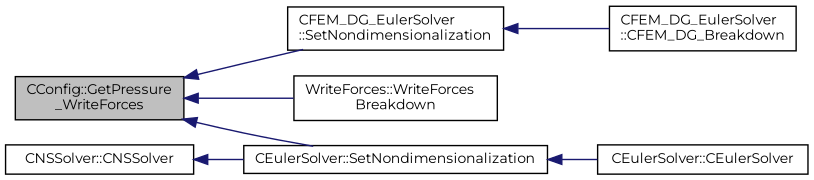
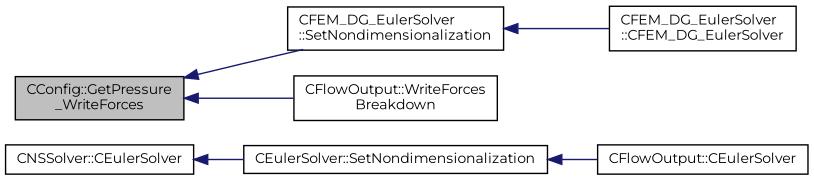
node "CFEM_DG_EulerSolver ::CFEM_DG_Breakdown": label "CFEM_DG_EulerSolver ::CFEM_DG_Breakdown" -> "CFEM_DG_EulerSolver ::CFEM_DG_EulerSolver"
node "WriteForces::WriteForces Breakdown": label "WriteForces::WriteForces Breakdown" -> "CFlowOutput::WriteForces Breakdown"
edge "CEulerSolver::SetNondimensionalization" -> "CConfig::GetPressure _WriteForces": removed
node "CNSSolver::CNSSolver": label "CNSSolver::CNSSolver" -> "CNSSolver::CEulerSolver"
node "CEulerSolver::CEulerSolver": label "CEulerSolver::CEulerSolver" -> "CFlowOutput::CEulerSolver"
